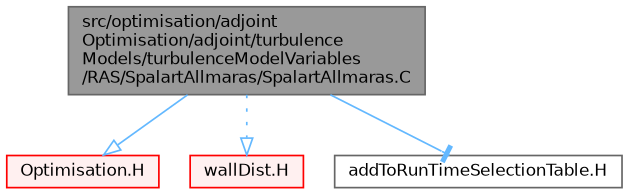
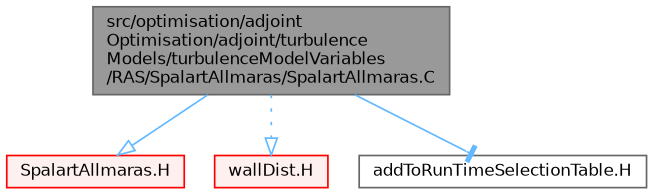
node "Optimisation.H": label "Optimisation.H" -> "SpalartAllmaras.H"
